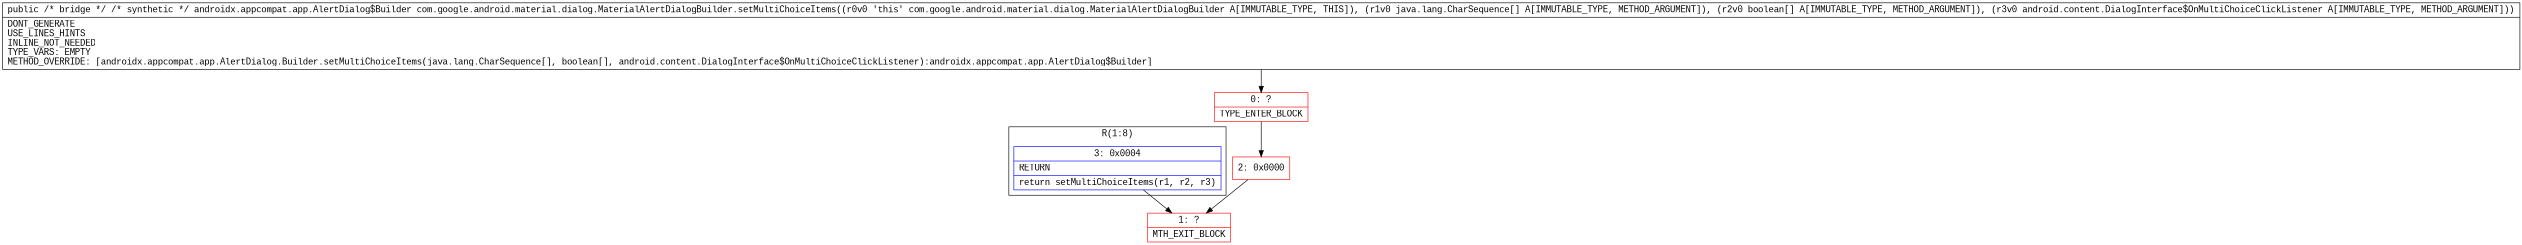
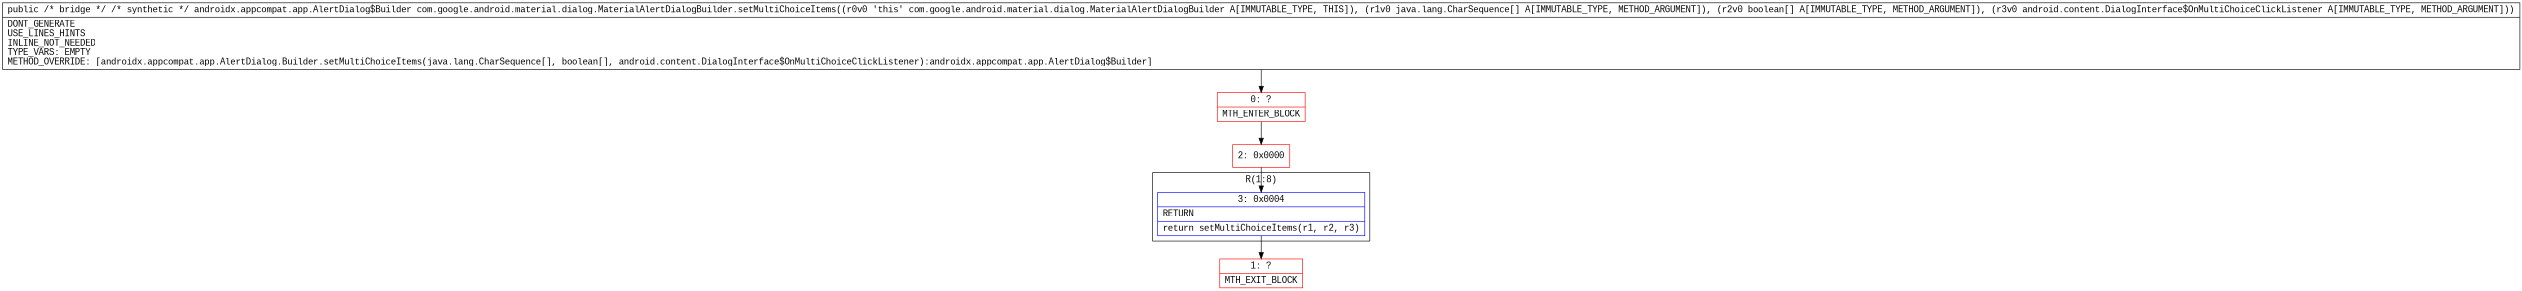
node "0: ?": text "TYPE_ENTER_BLOCK" -> "MTH_ENTER_BLOCK"
edge "2: 0x0000" -> "1: ?": now "2: 0x0000" -> "3: 0x0004"
